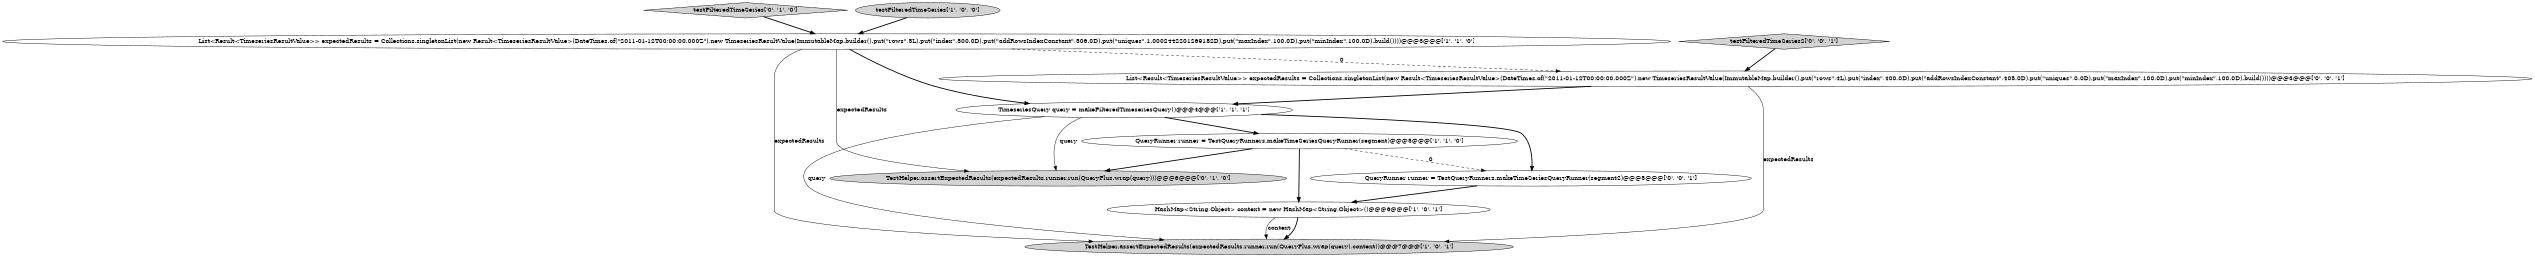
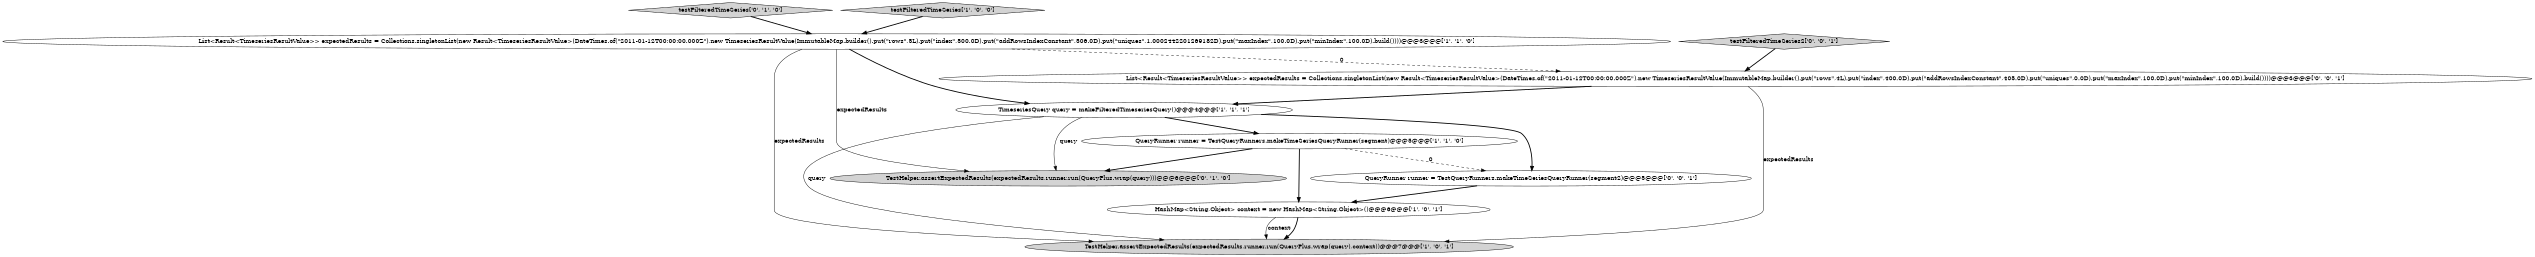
node "testFilteredTimeSeries['1', '0', '0']": shape ellipse -> diamond
